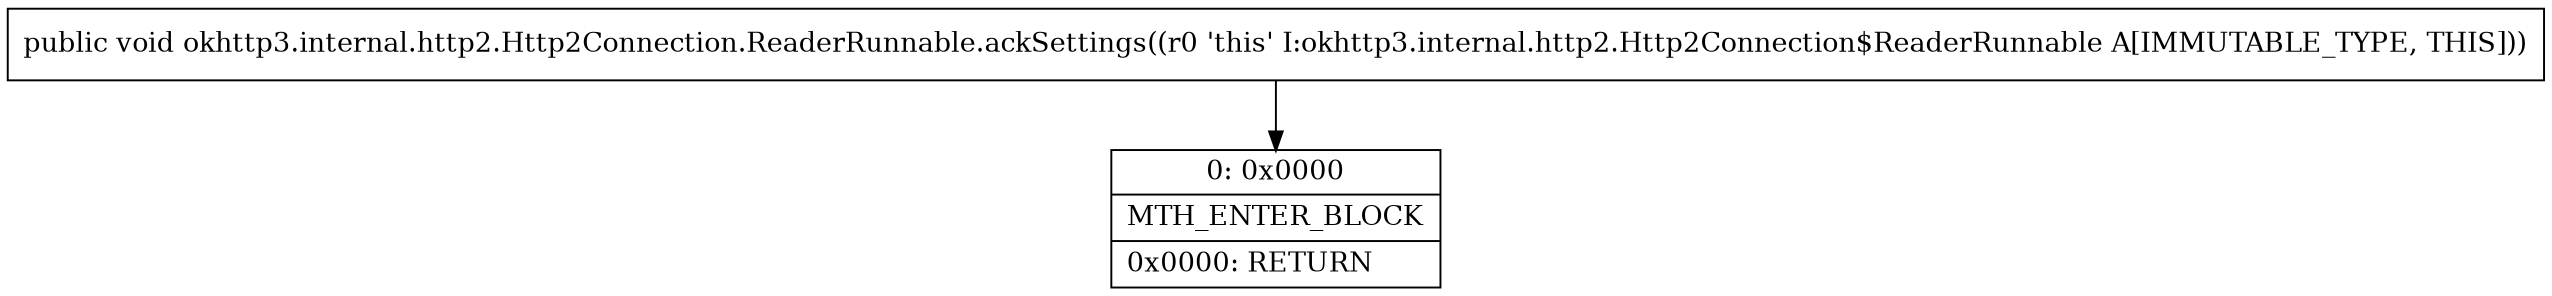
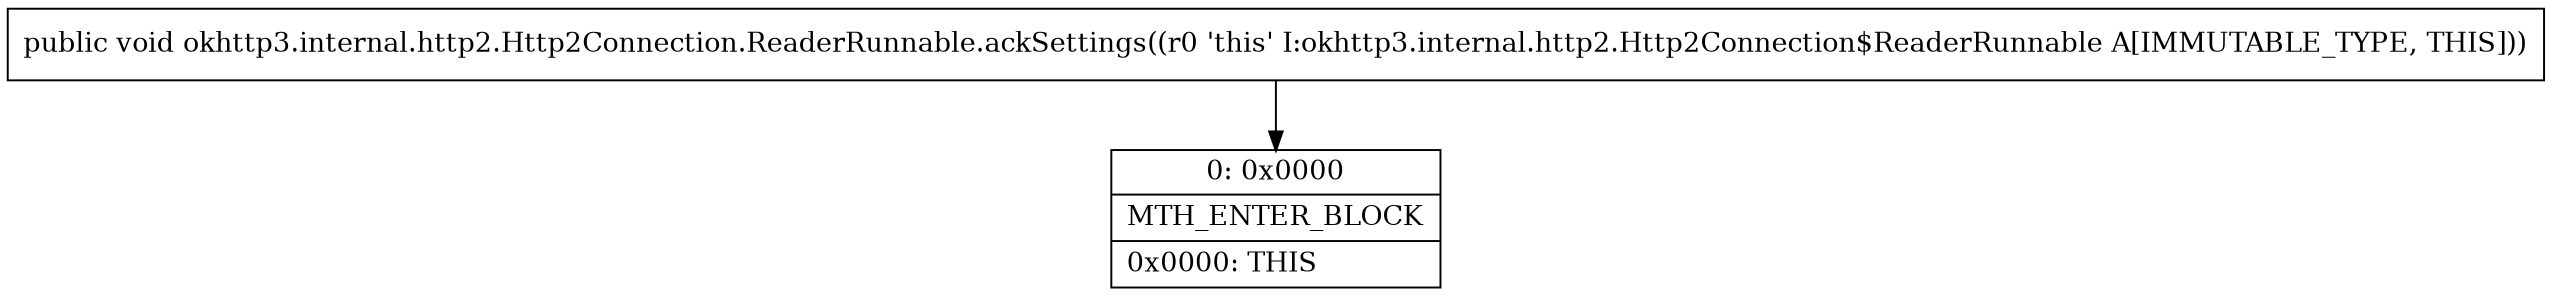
node "0: 0x0000": text "0x0000: RETURN" -> "0x0000: THIS"
